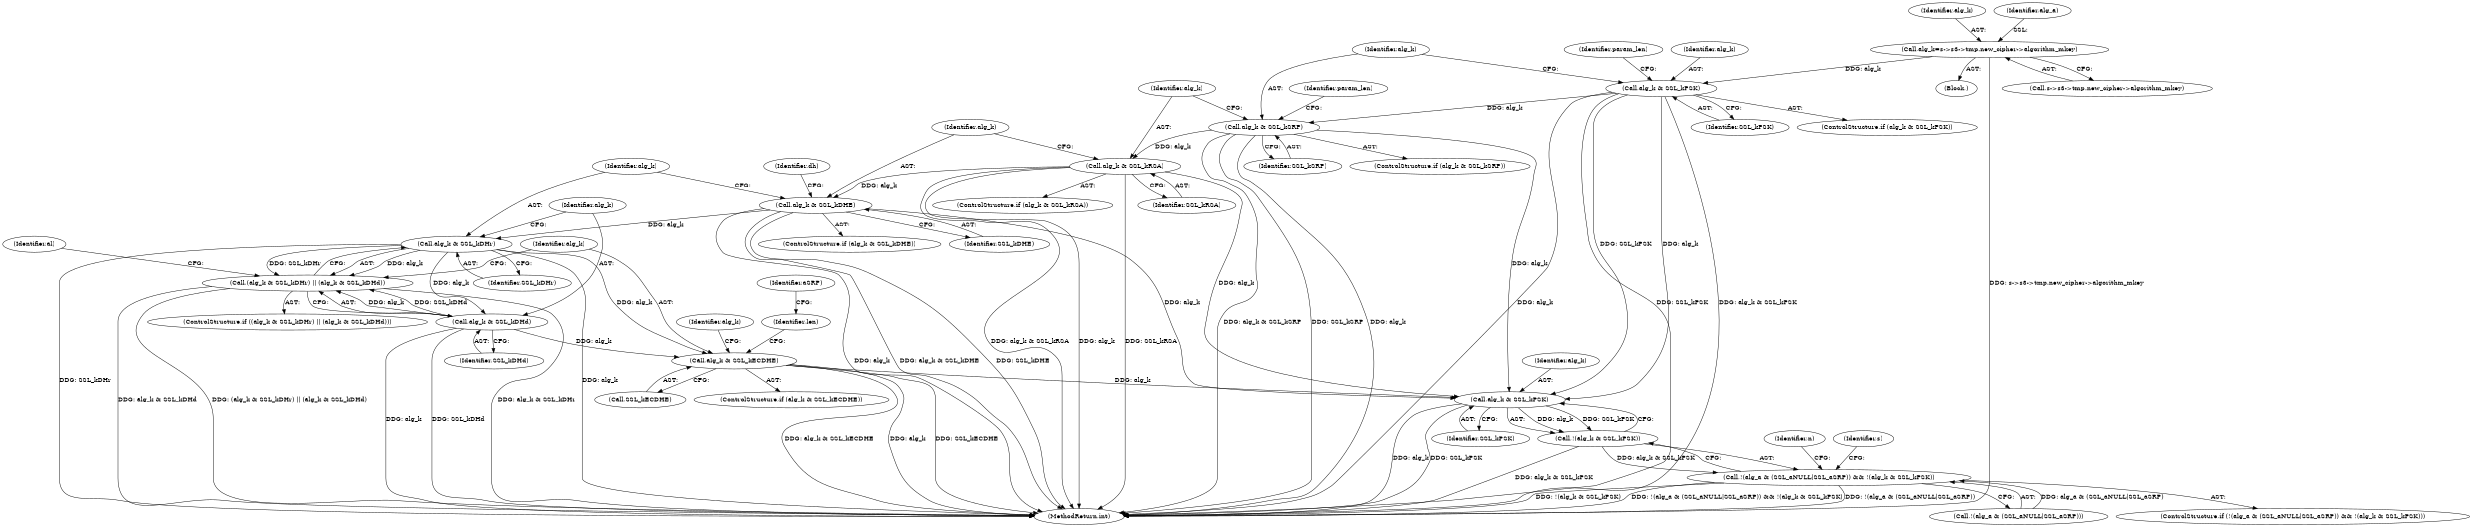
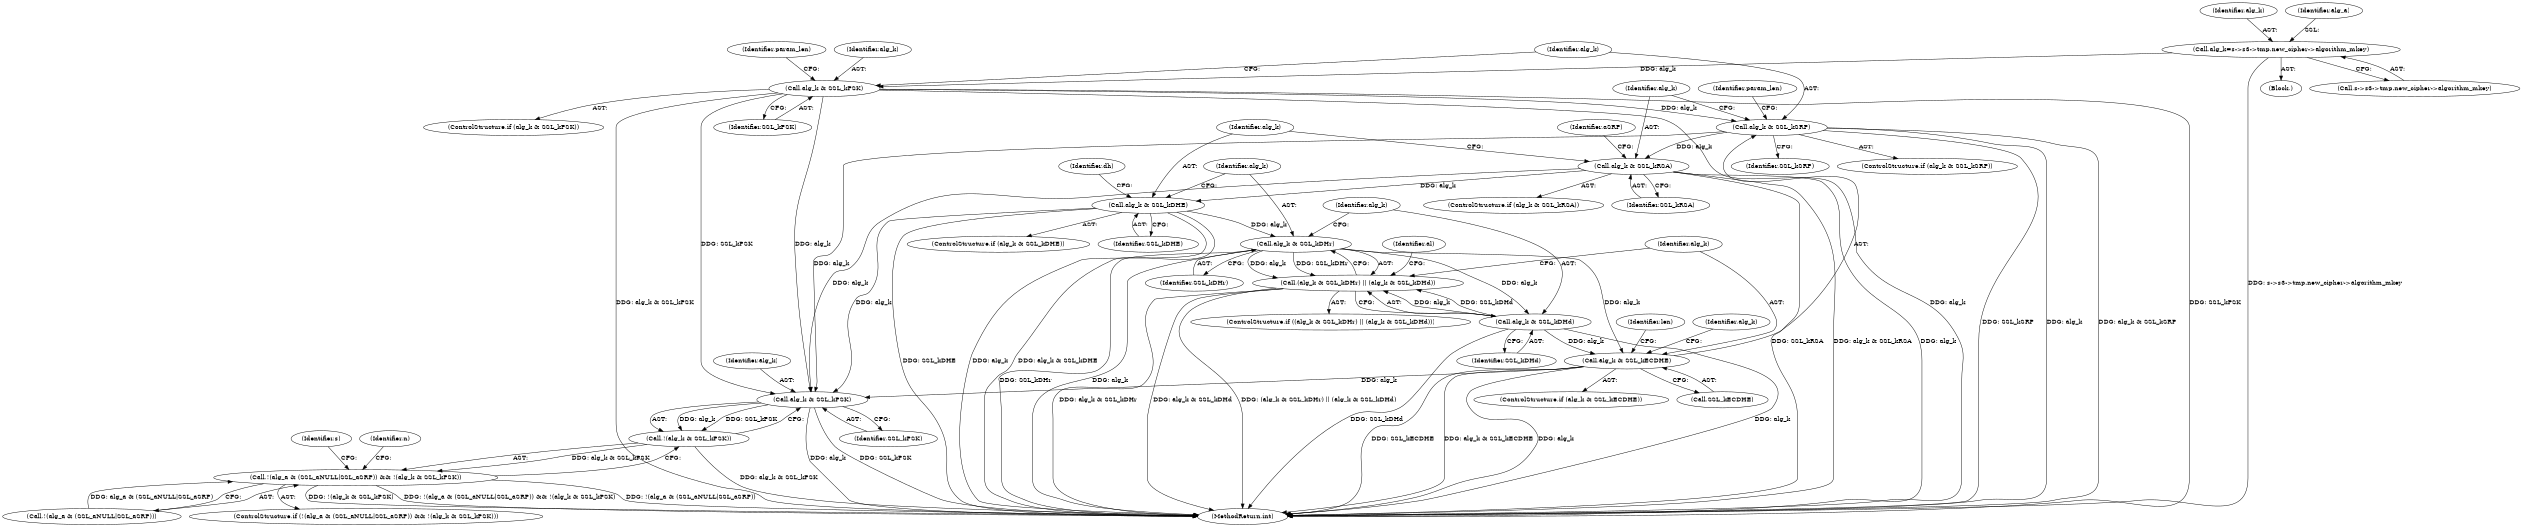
edge "(Identifier,SSL_kSRP)" -> "(Call,alg_k & SSL_kSRP)": now "(Call,alg_k & SSL_kECDHE)" -> "(Call,alg_k & SSL_kSRP)"
edge "(Identifier,aSRP)" -> "(Identifier,len)": now "(Identifier,aSRP)" -> "(Call,alg_k & SSL_kRSA)"
